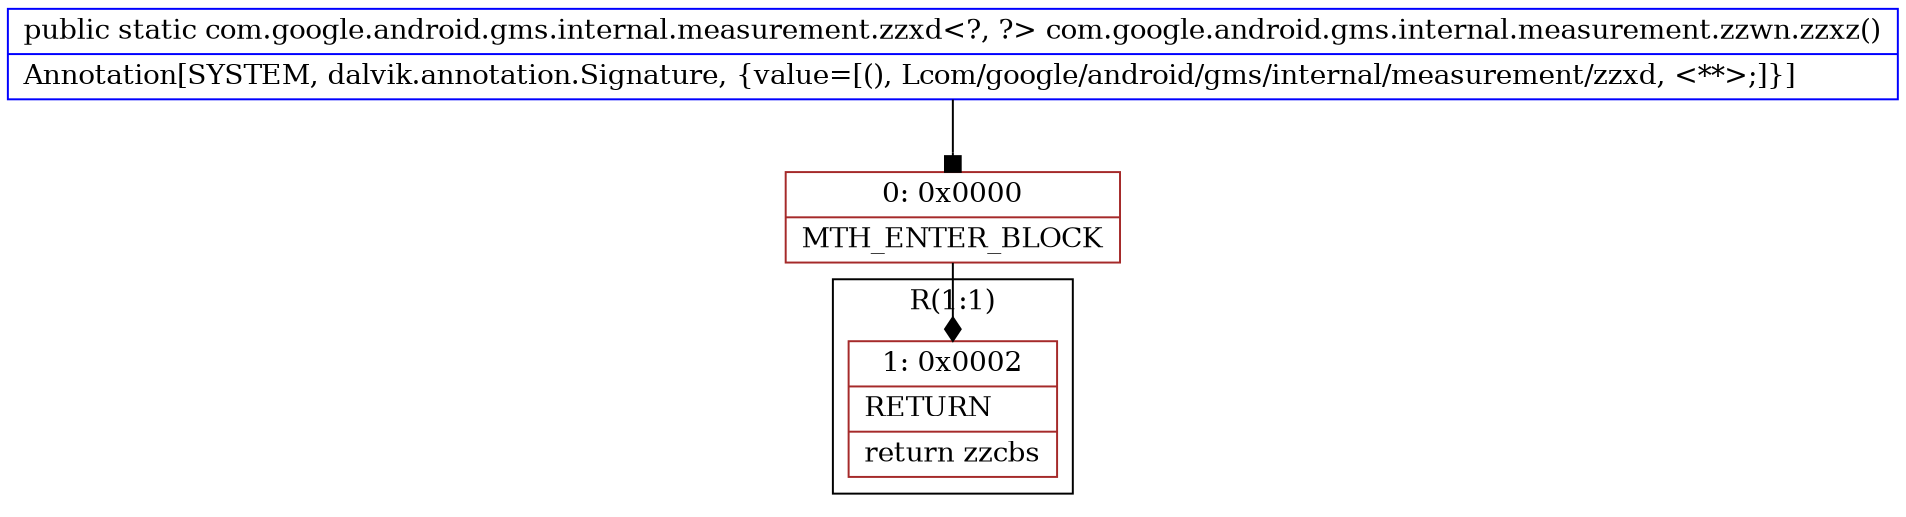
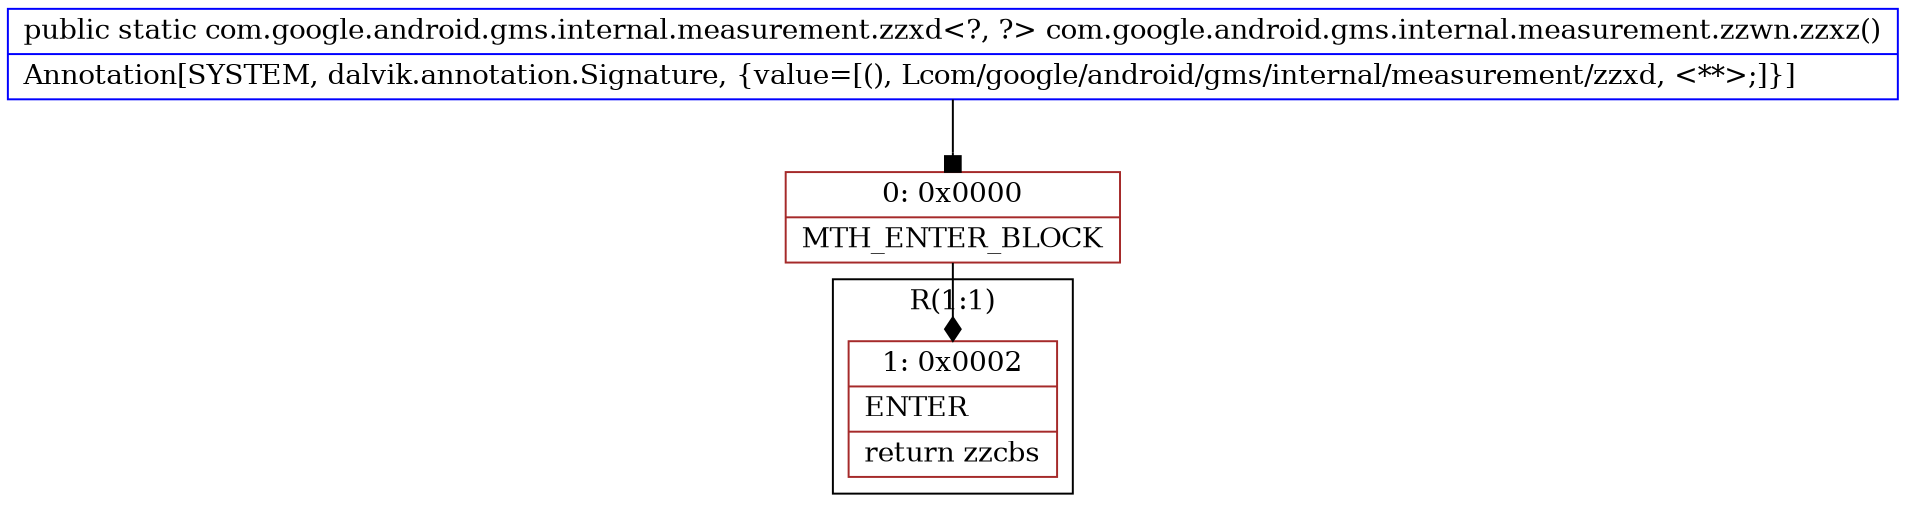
node "1: 0x0002": text "RETURN" -> "ENTER"
